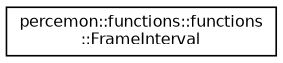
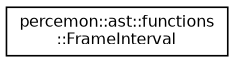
node "percemon::functions::functions ::FrameInterval": label "percemon::functions::functions ::FrameInterval" -> "percemon::ast::functions ::FrameInterval"
